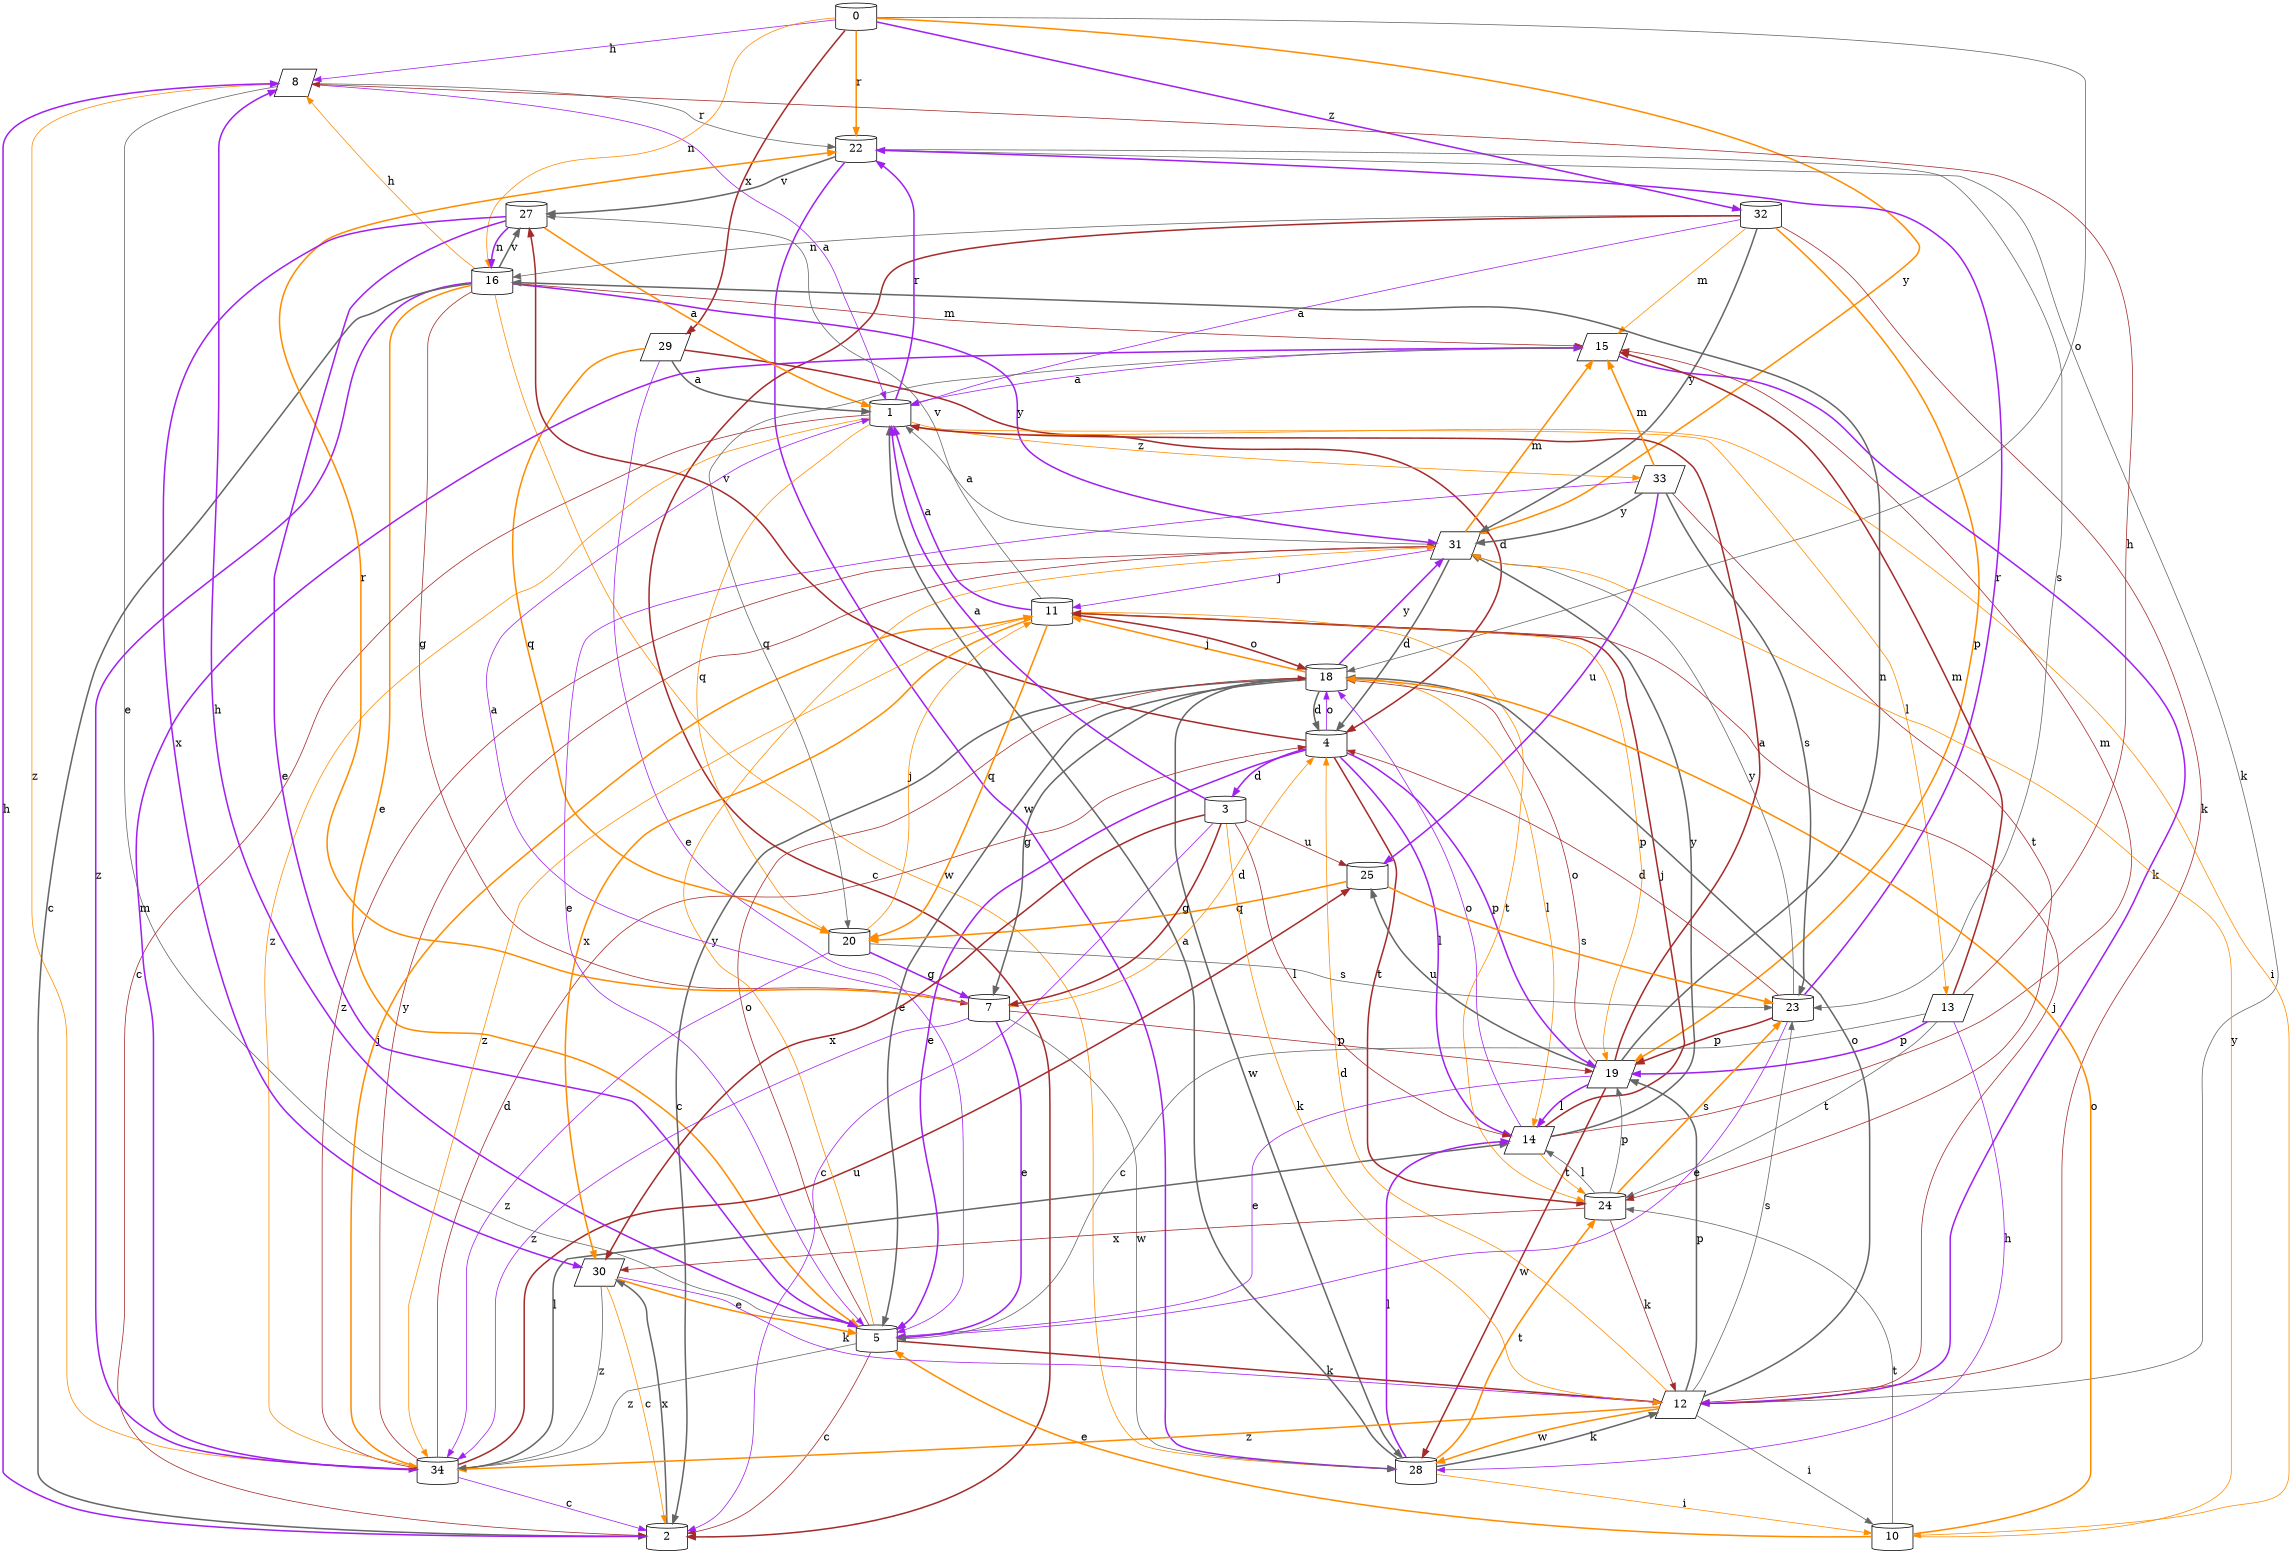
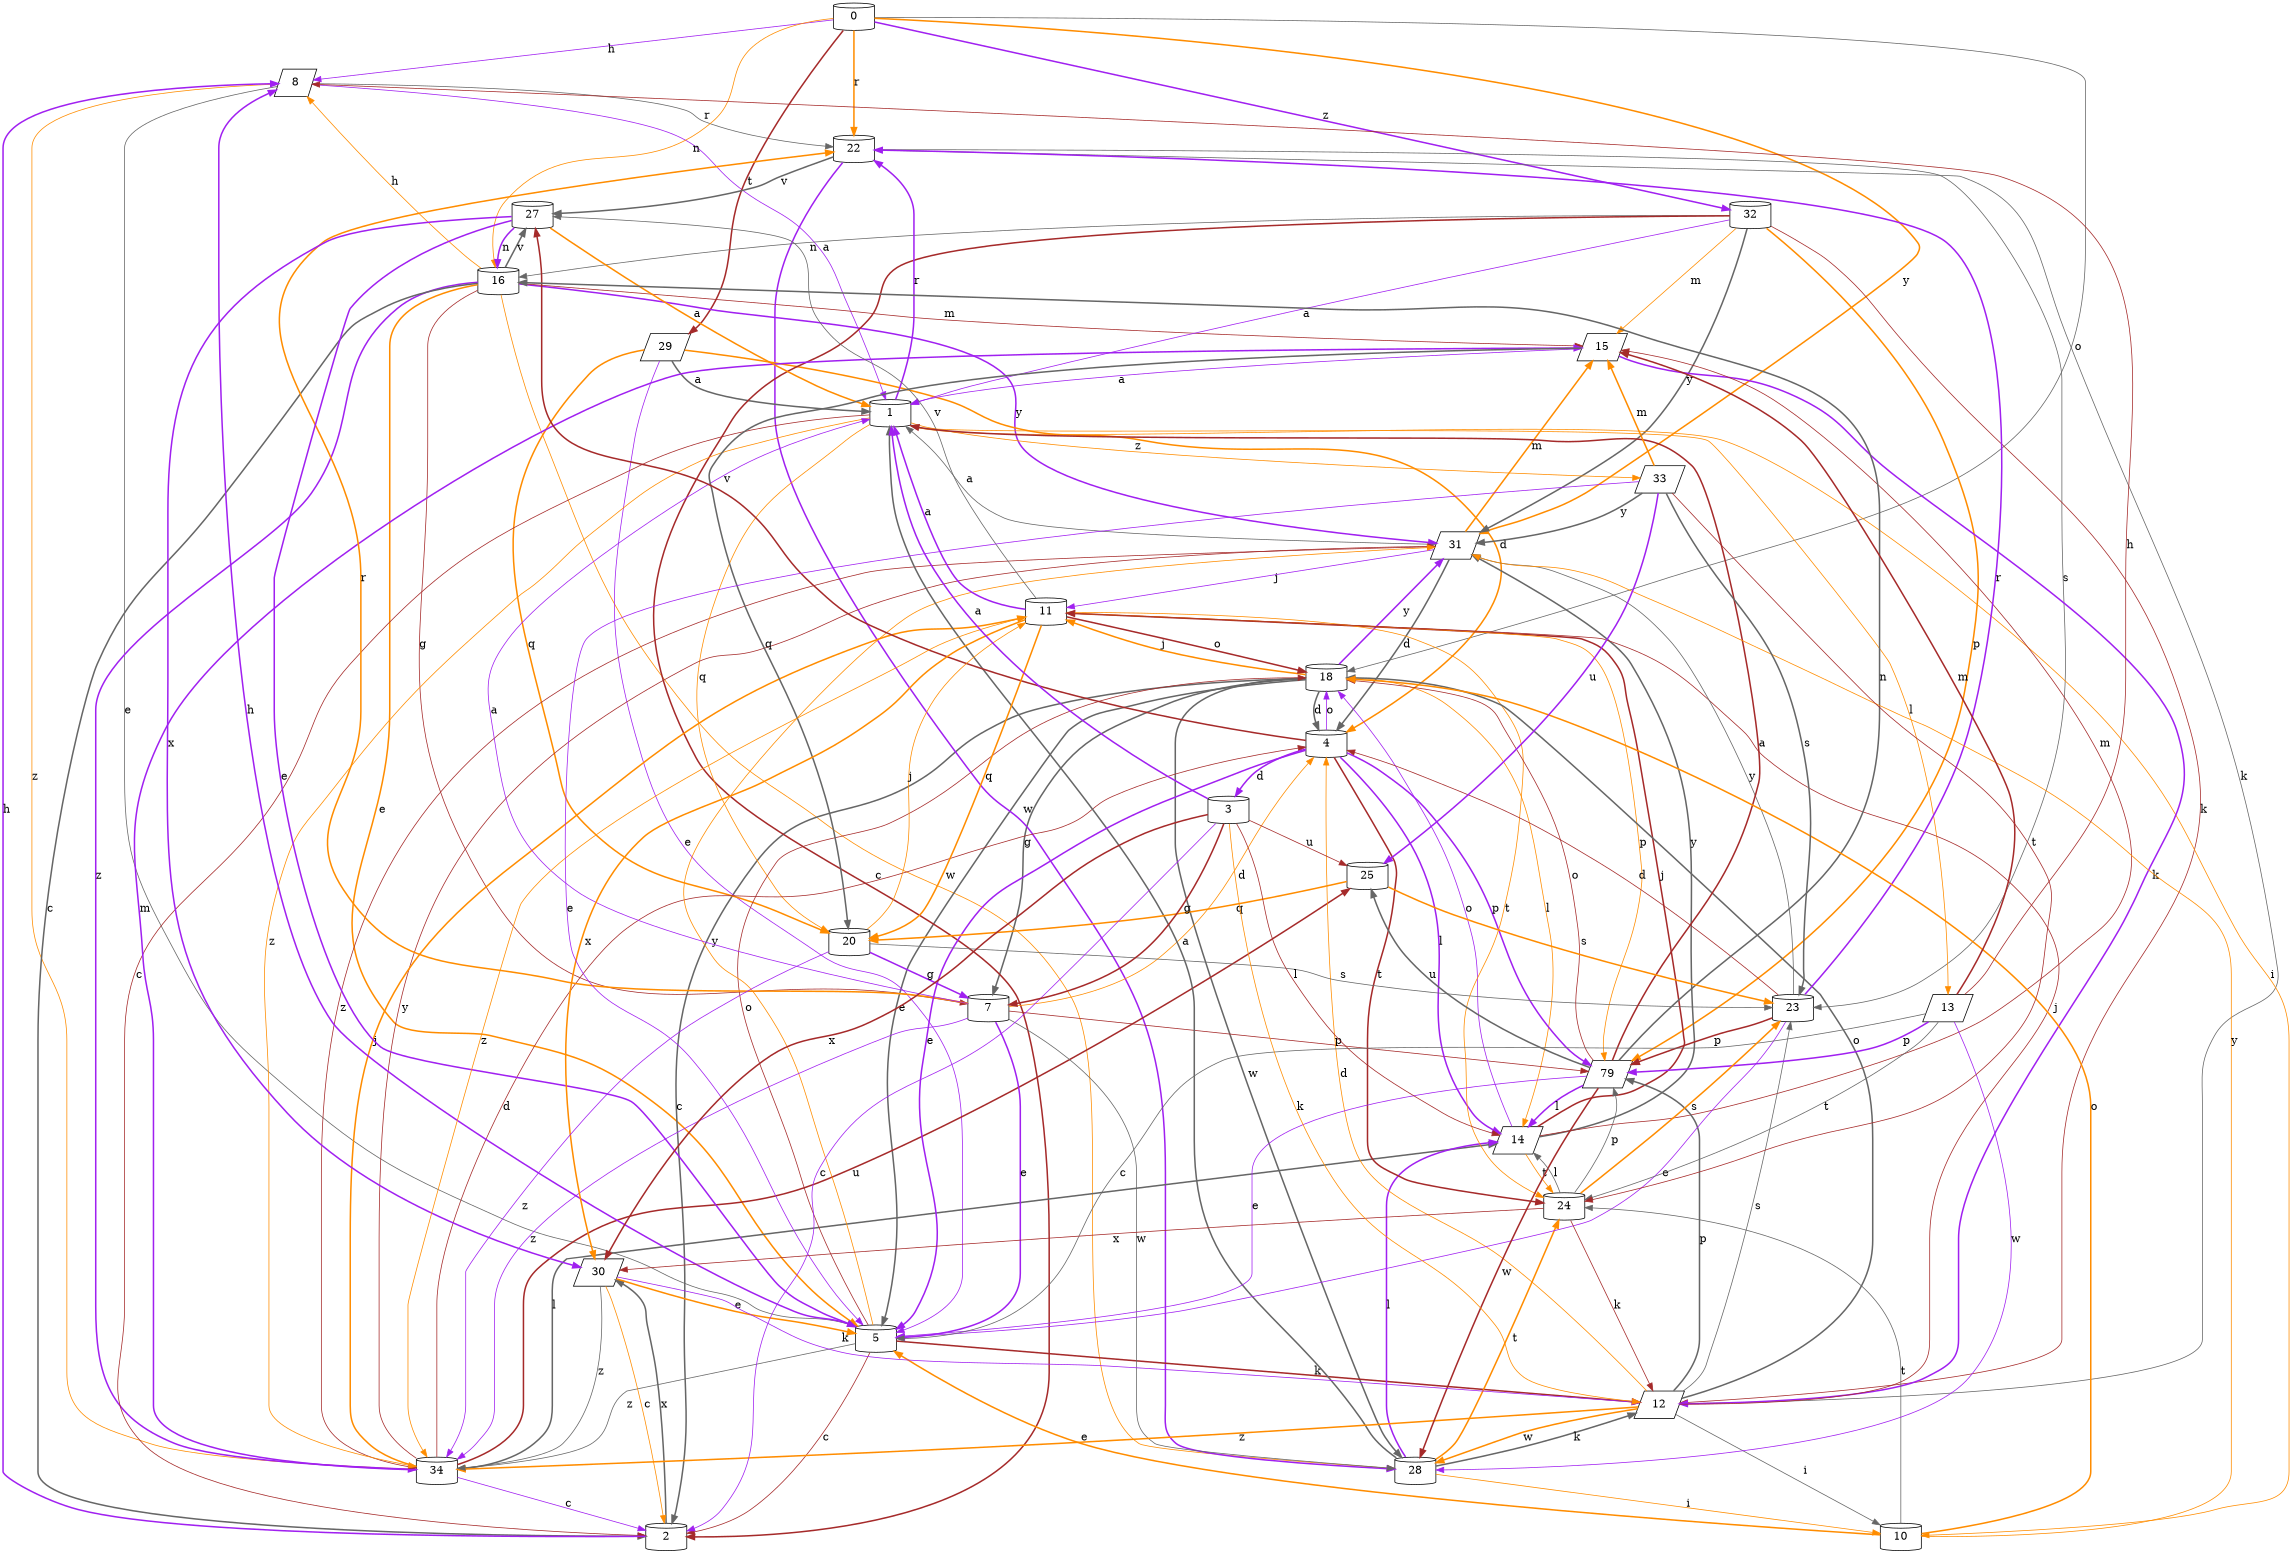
edge "0" -> "29": label "x" -> "t"
edge "15" -> "20": style solid -> bold
edge "29" -> "4": color brown -> darkorange
node "19": label "19" -> "79"
edge "13" -> "28": label "h" -> "w"
